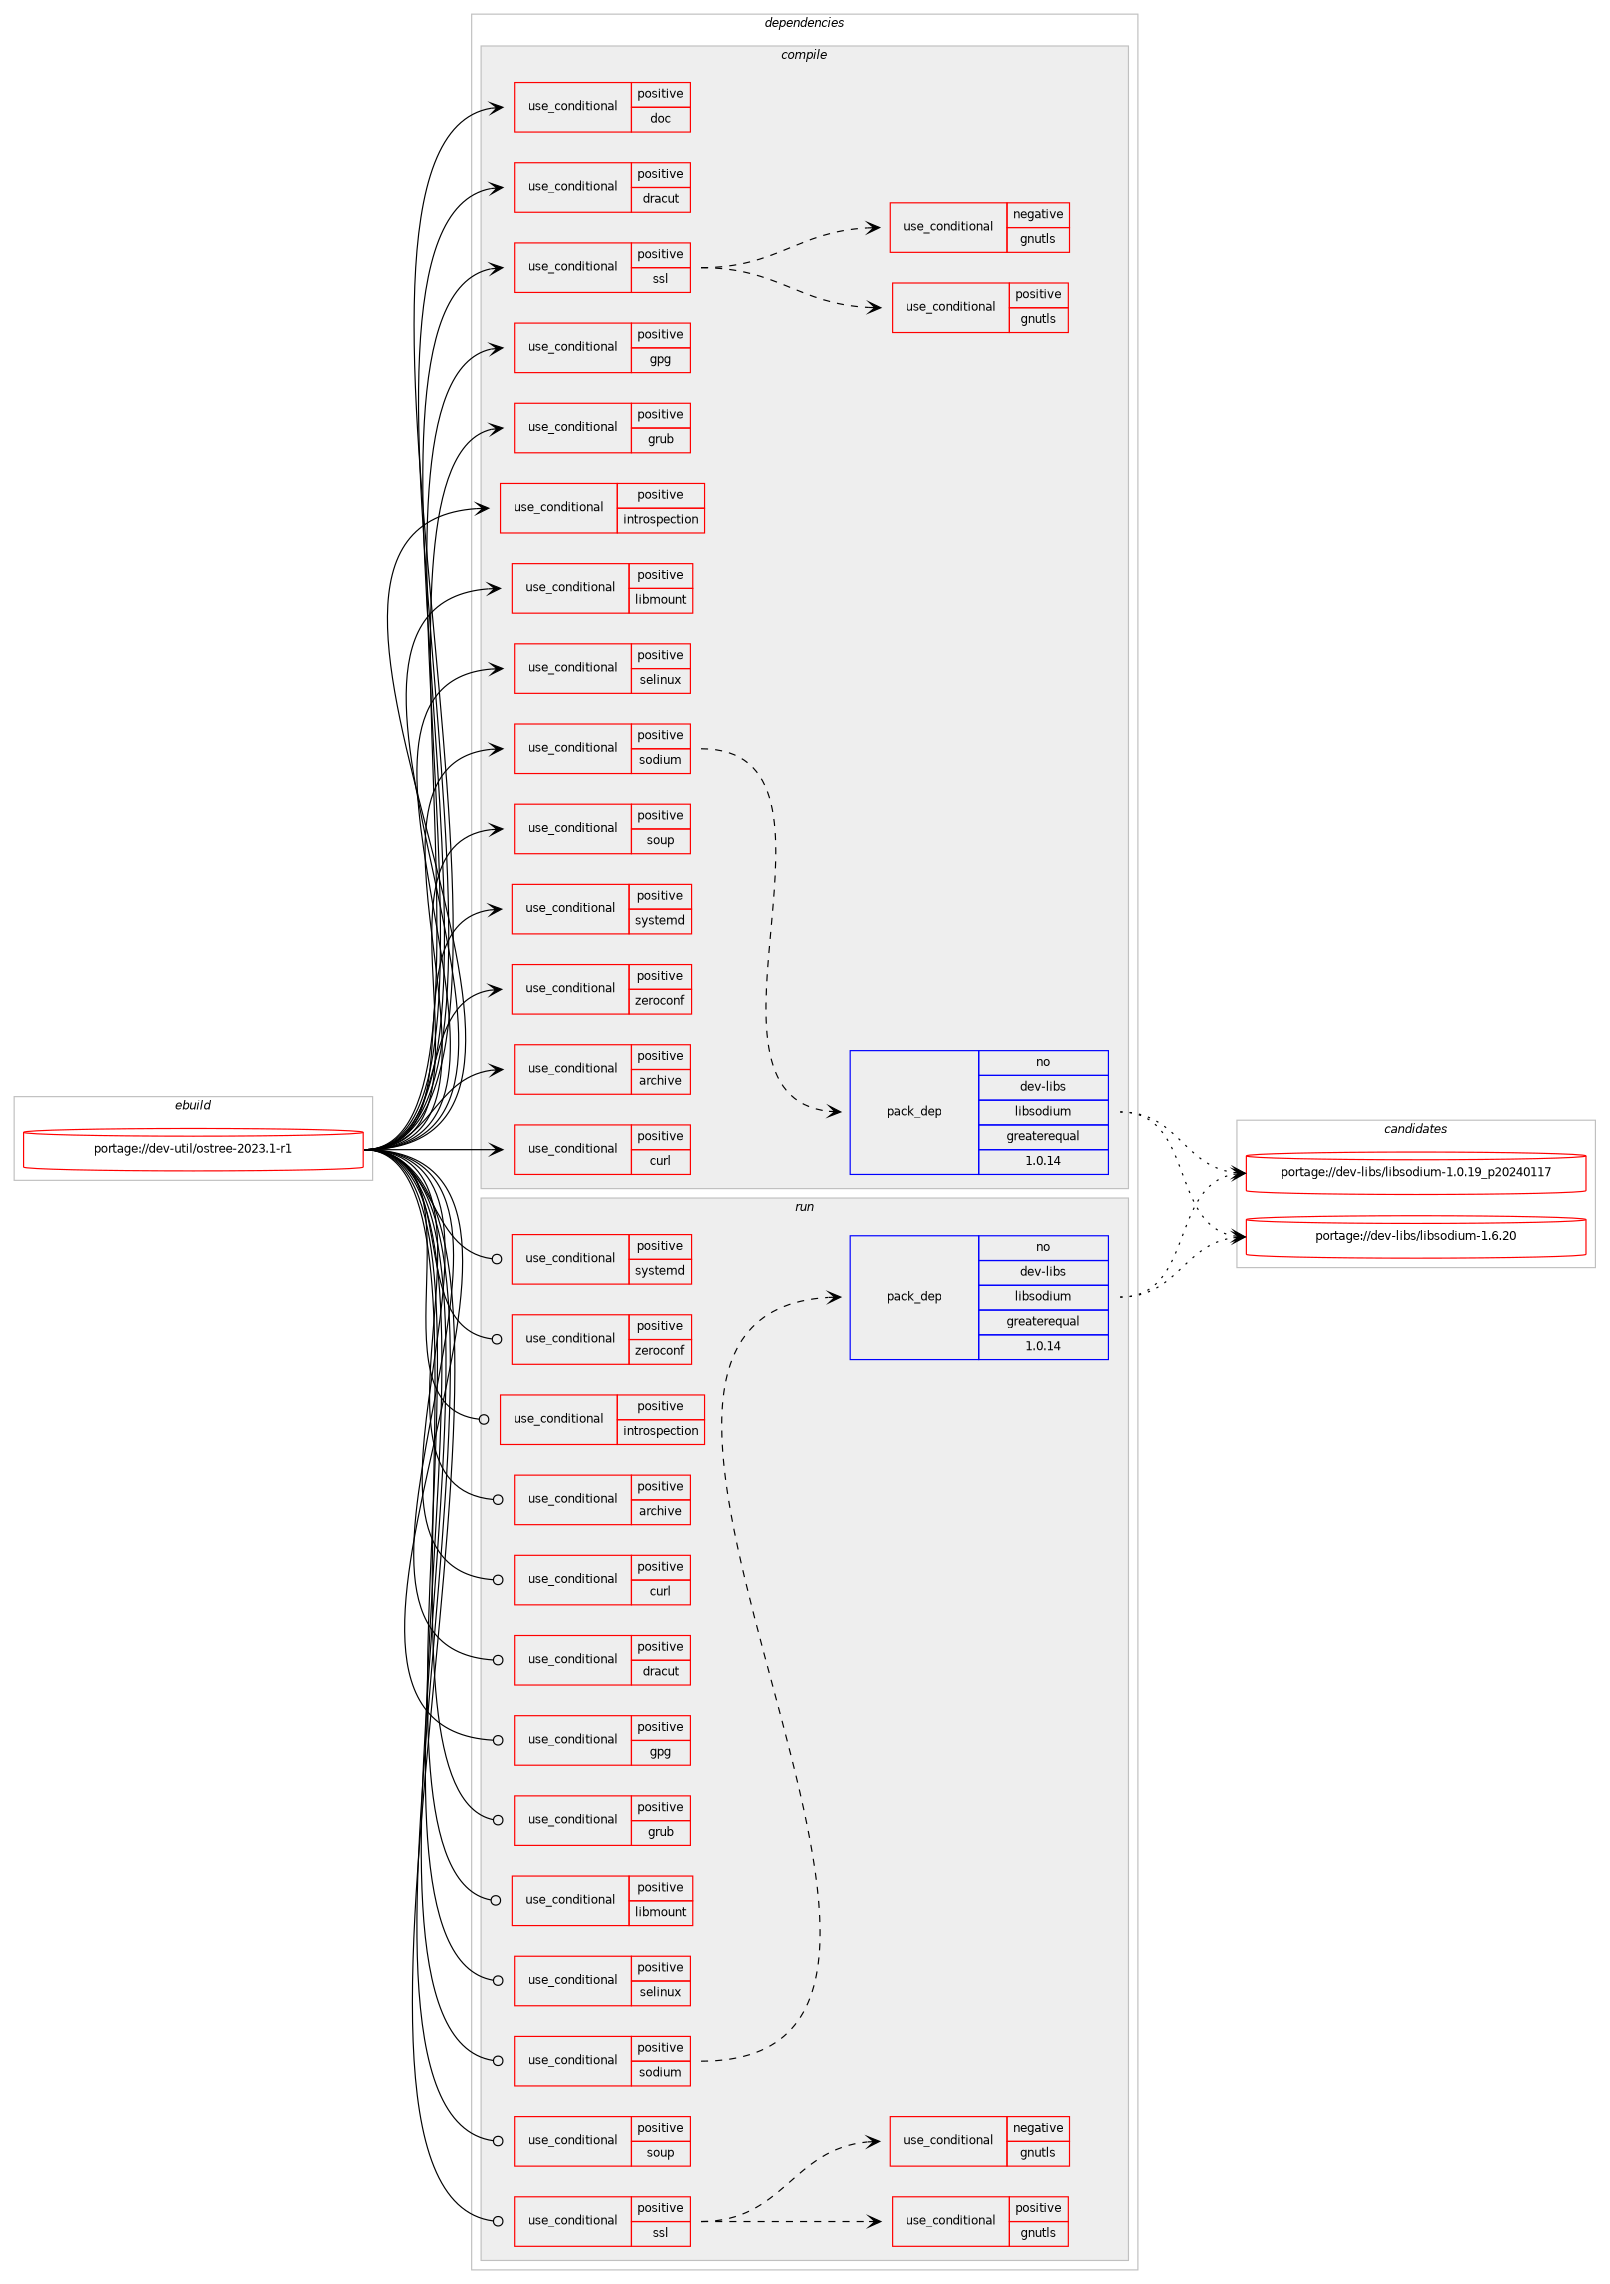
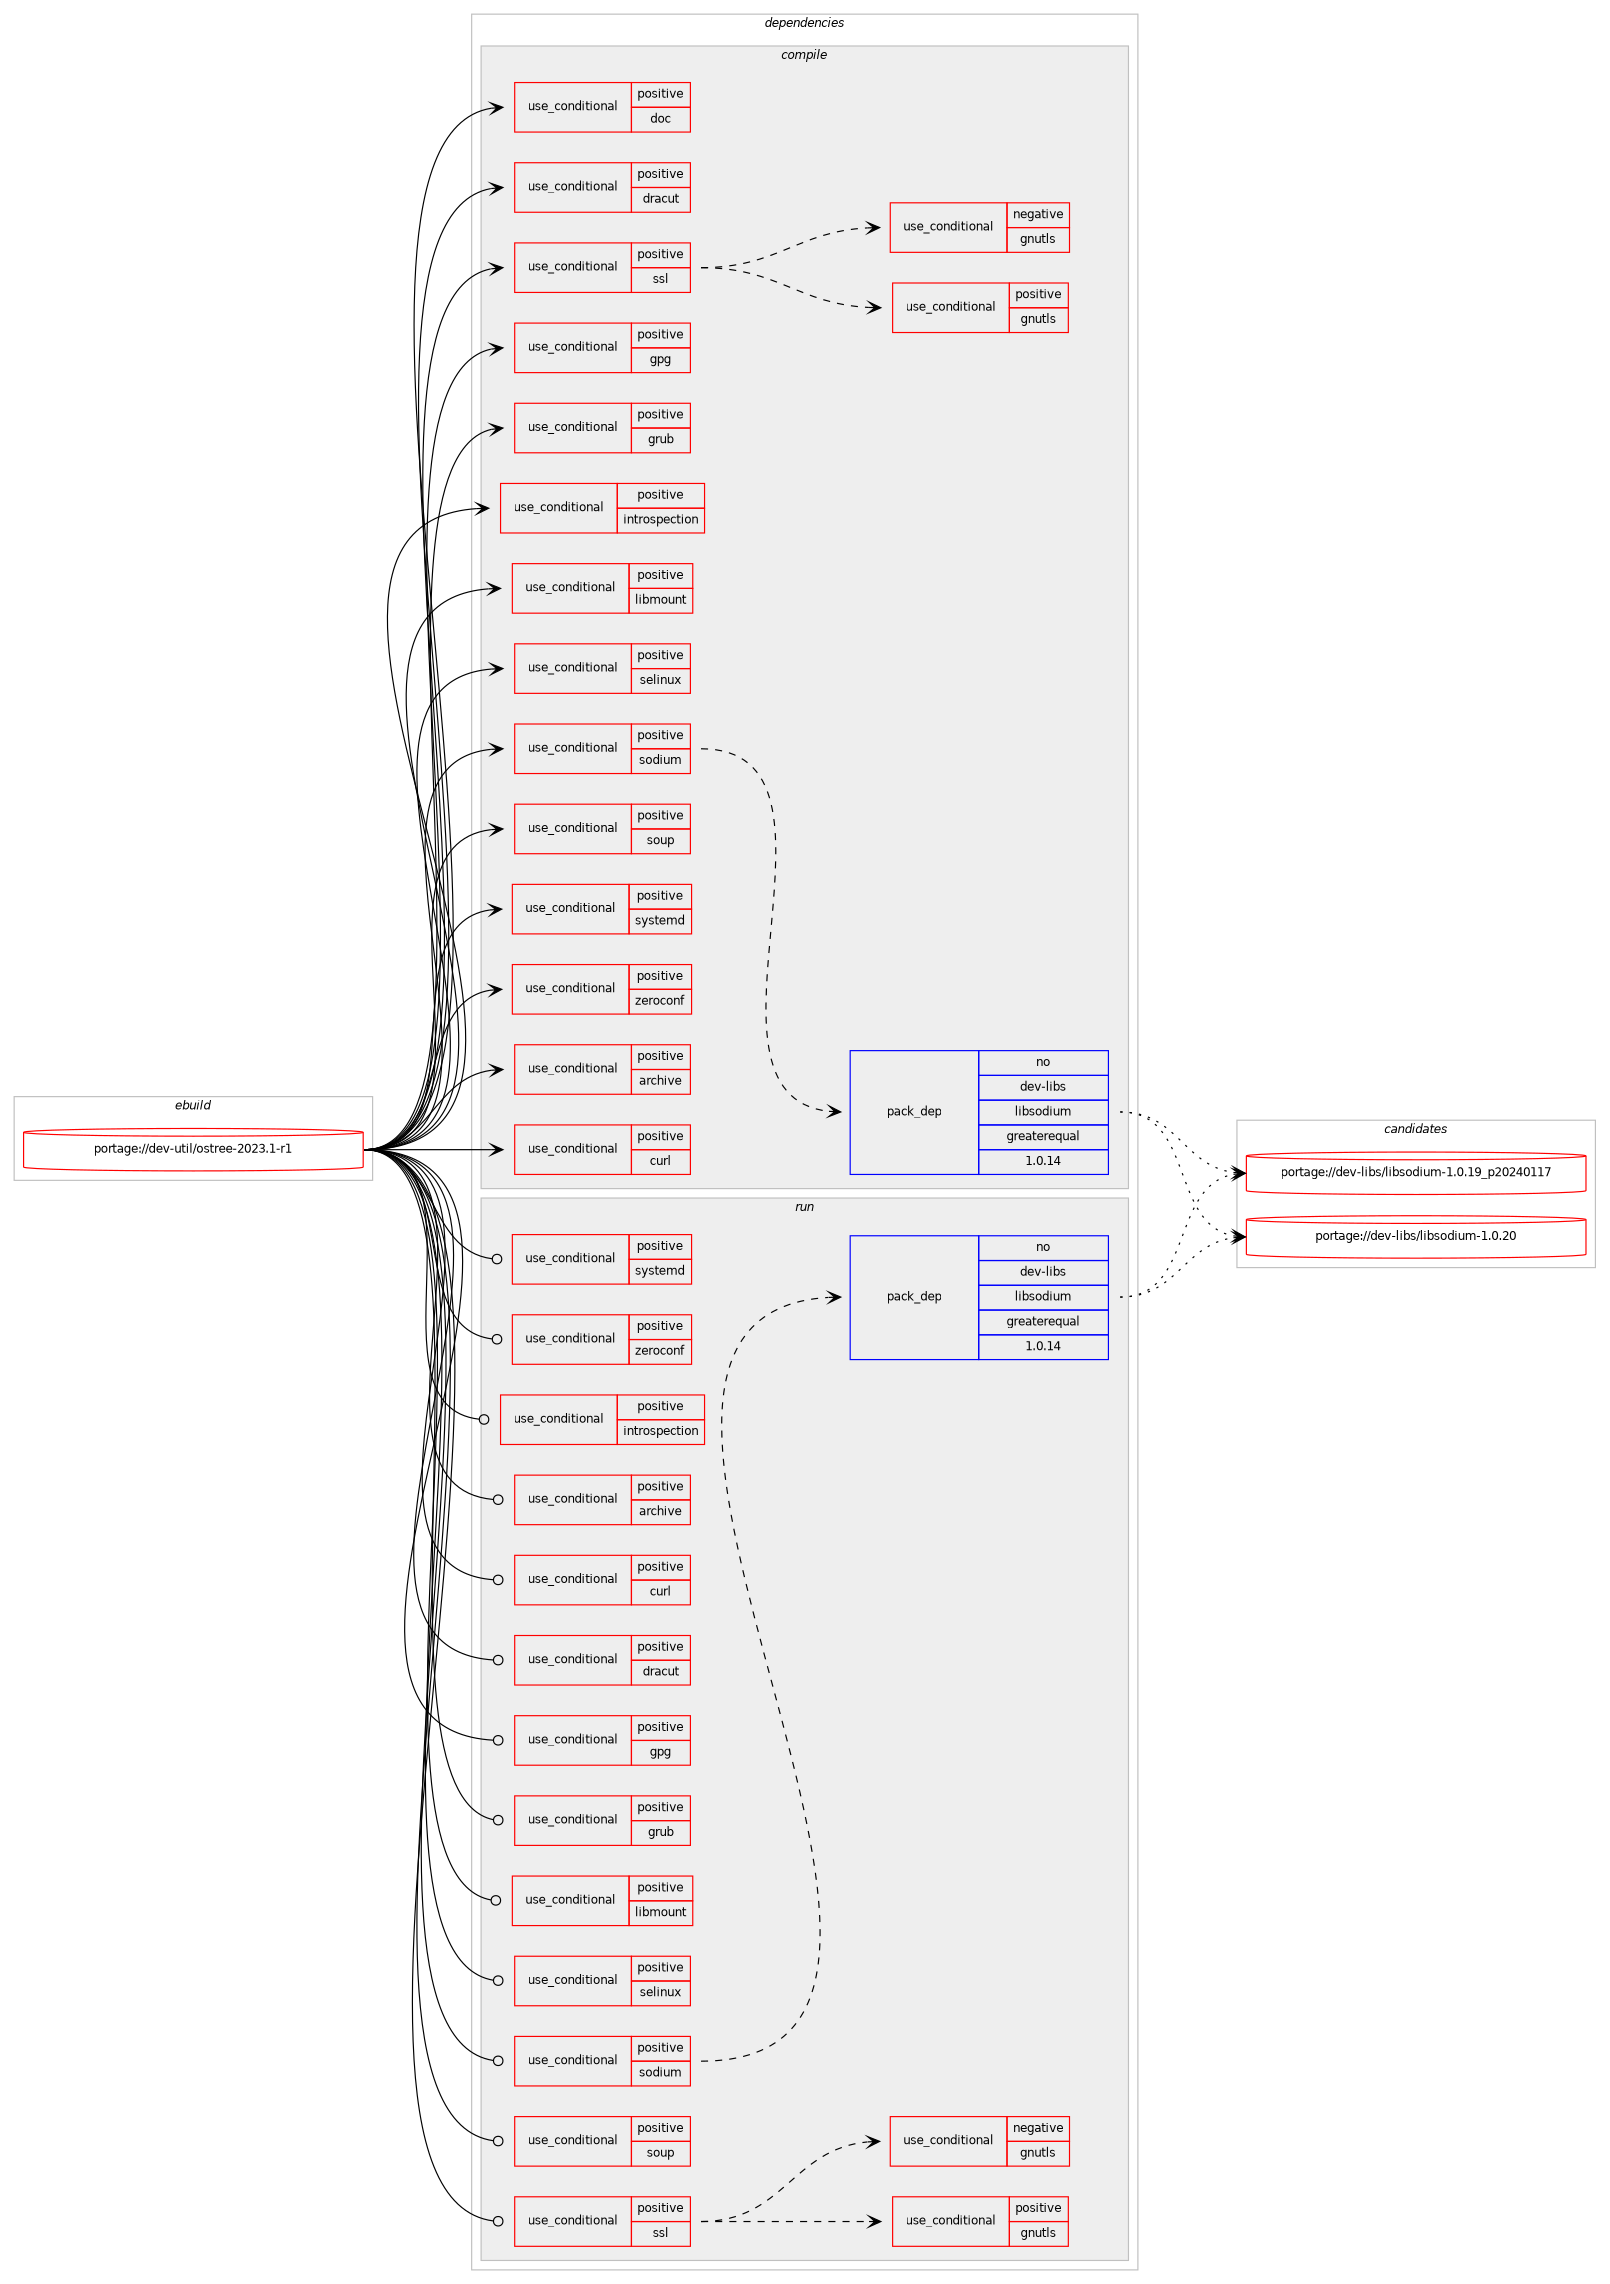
node "portage://dev-libs/libsodium-1.6.20": label "portage://dev-libs/libsodium-1.6.20" -> "portage://dev-libs/libsodium-1.0.20"
